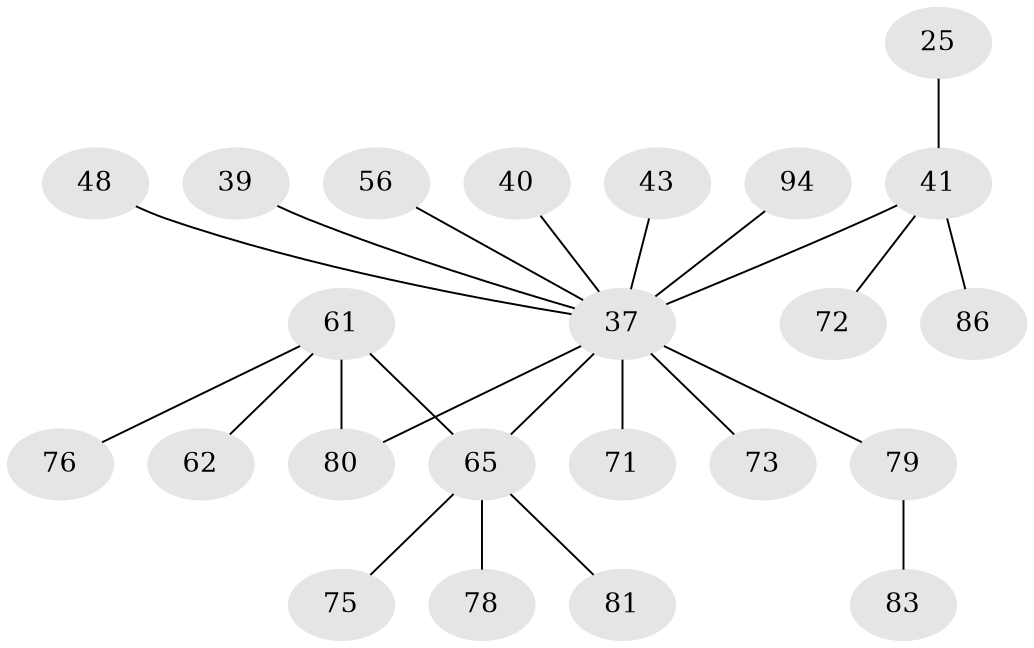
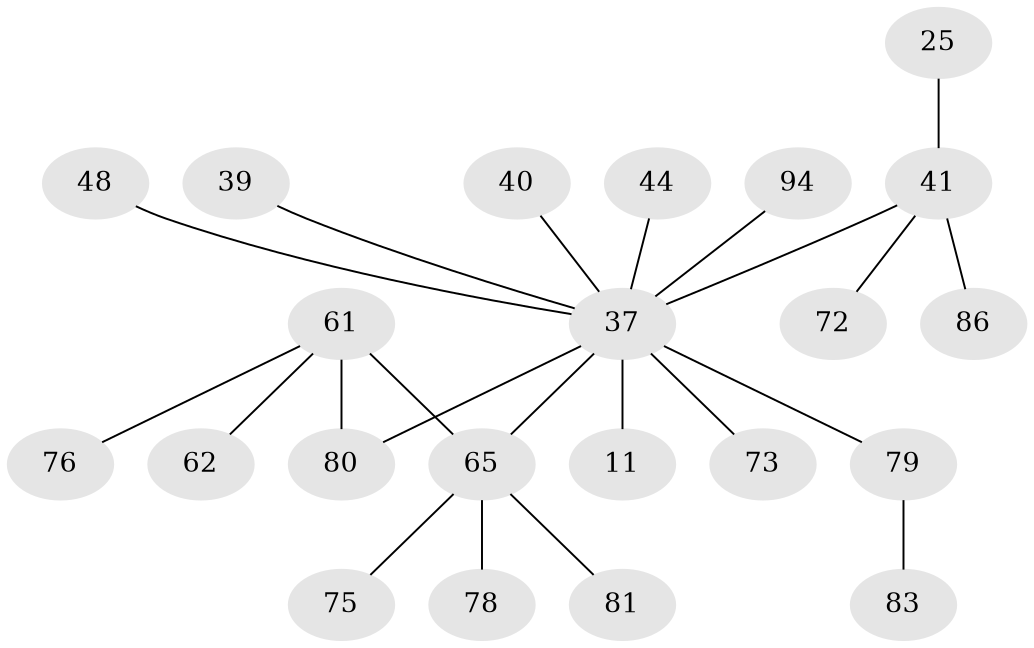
node "56": removed
node "43": label "43" -> "44"
node "71": label "71" -> "11"
